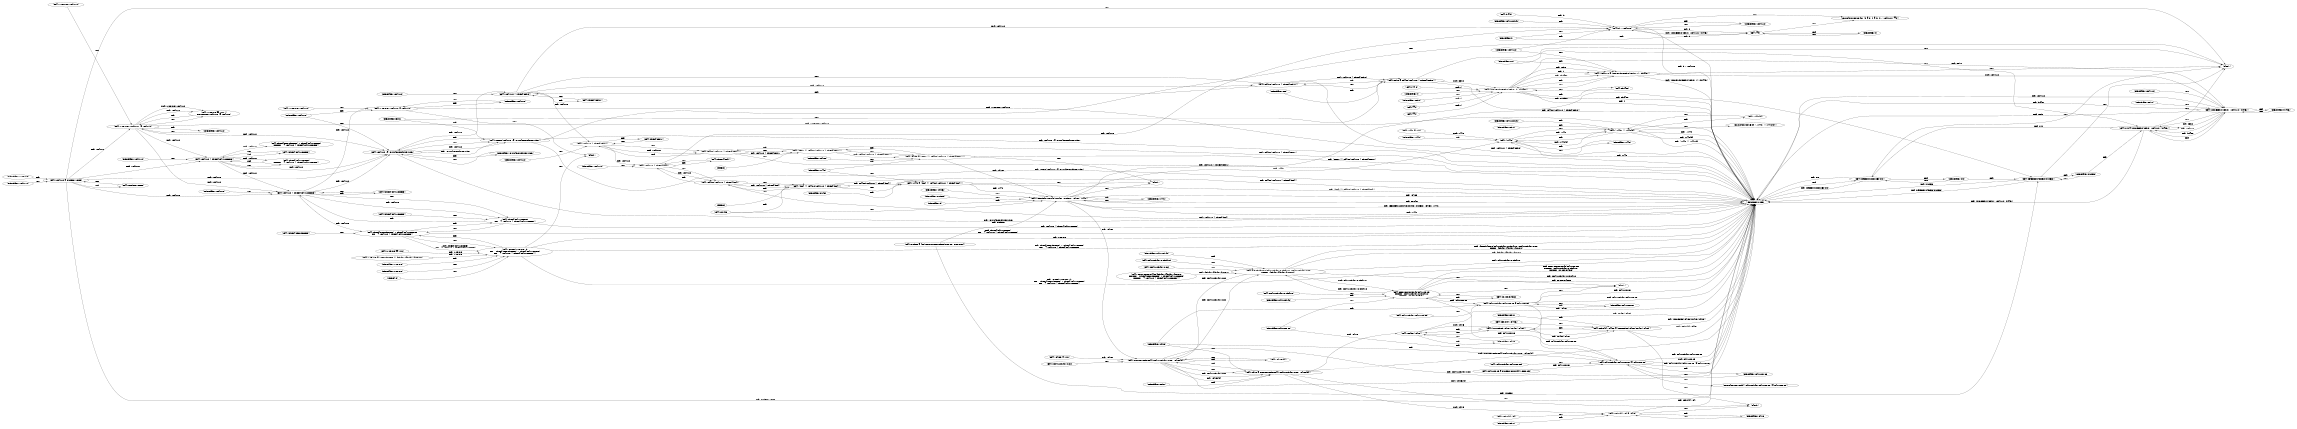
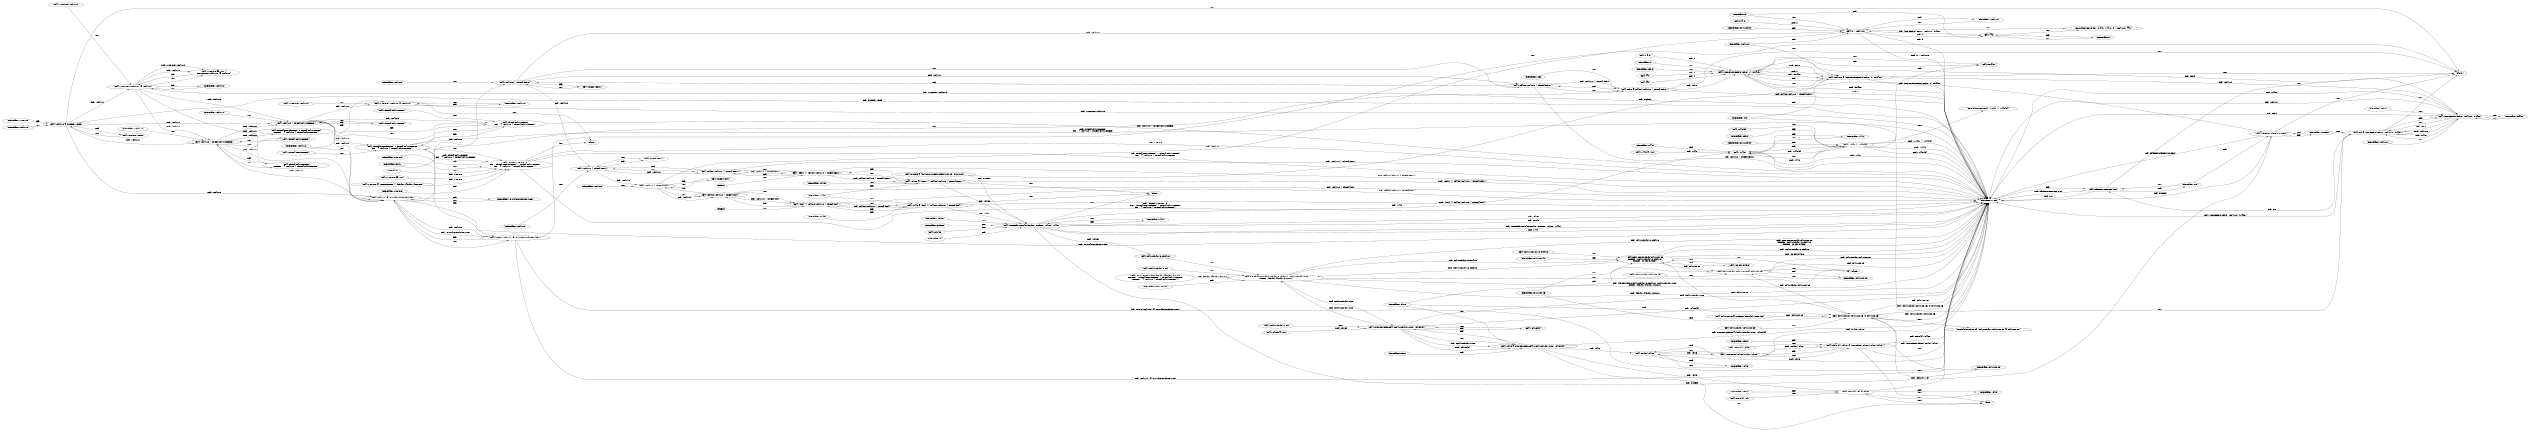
edge "(Call,!nulls || nulls[i])" -> "(Call,nulls[i])": now "(Call,!nulls || nulls[i])" -> "(Call,&buflen)"
edge "(Call,&tuple)" -> "(Call,(bool *) palloc(ncolumns * sizeof(bool)))": now "(Call,nulls = (bool *) palloc(ncolumns * sizeof(bool)))" -> "(Call,(bool *) palloc(ncolumns * sizeof(bool)))"
edge "(Call,heap_deform_tuple(&tuple, tupdesc, values, nulls))" -> "(Call,OutputFunctionCall(&column_info->proc, values[i]))": now "(Call,heap_deform_tuple(&tuple, tupdesc, values, nulls))" -> "(Call,column_info->typiofunc)"
